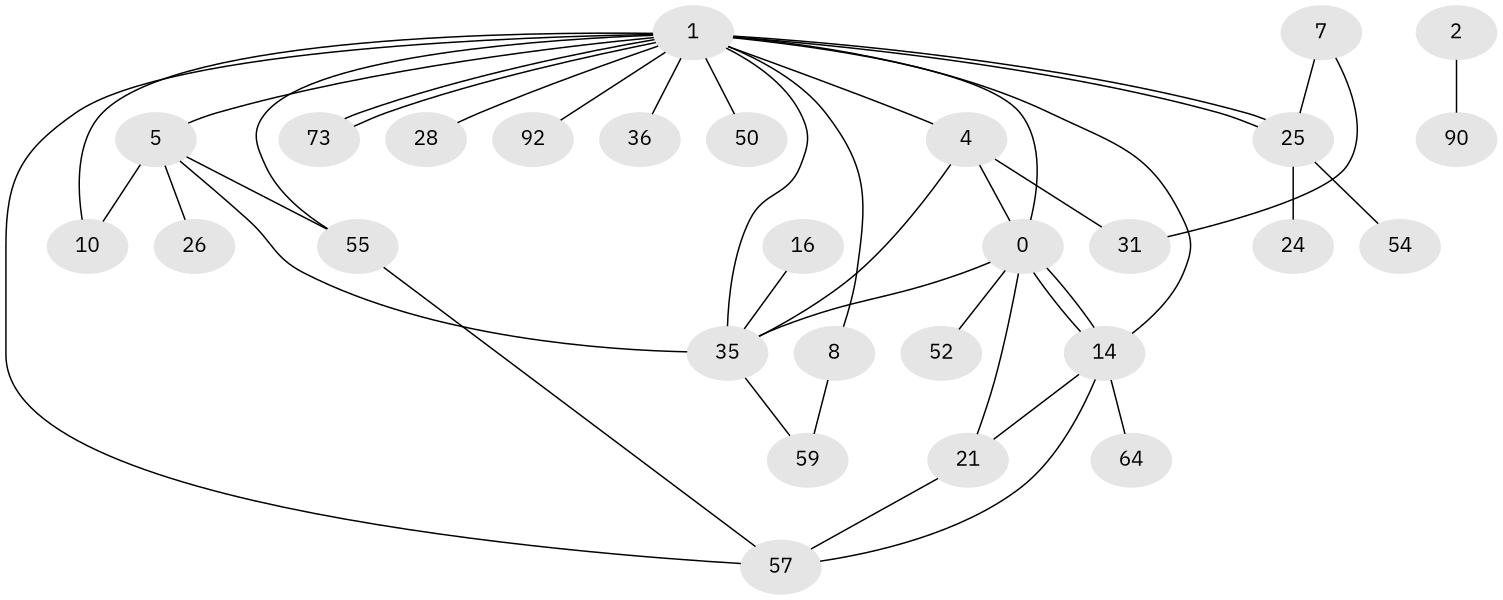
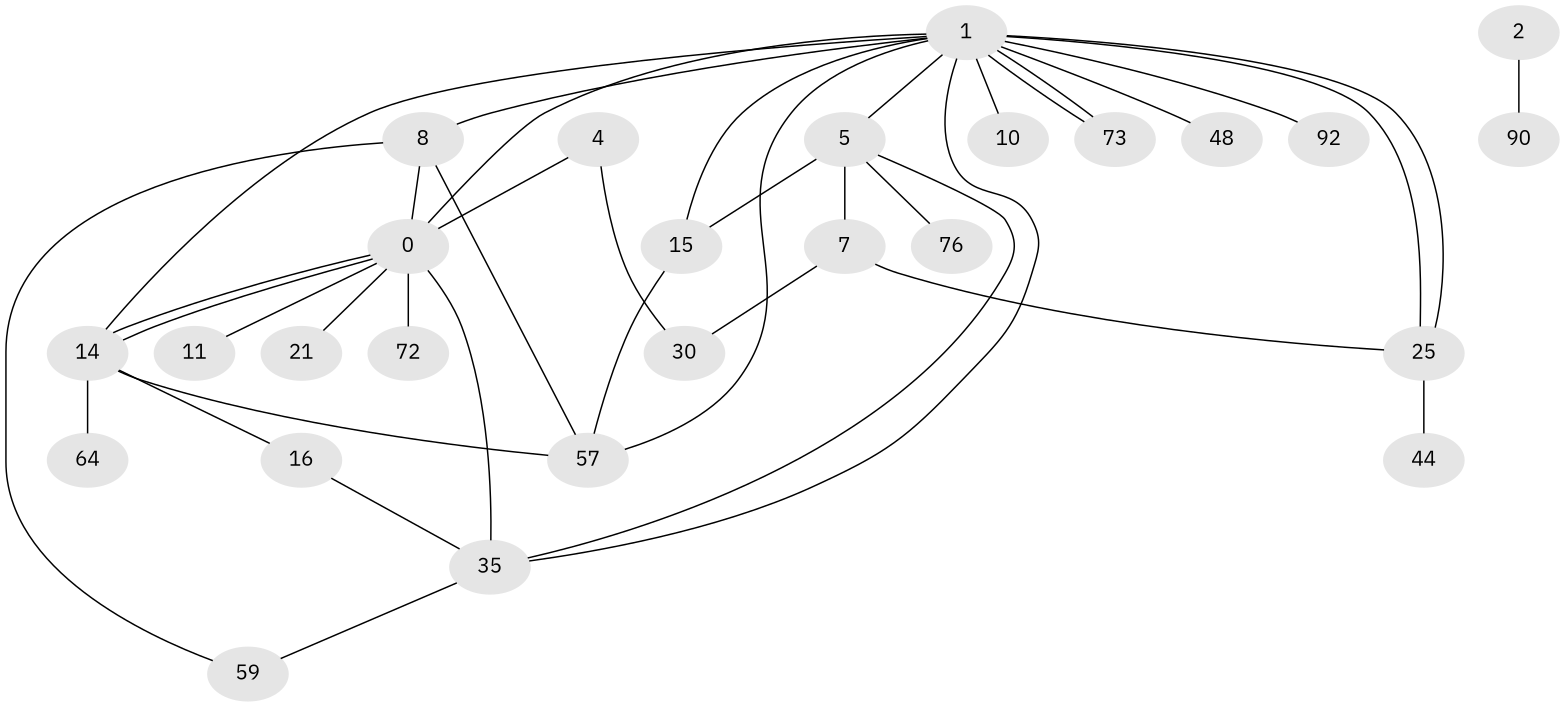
edge "1" -- "4": removed
node "28": label "28" -> "48"
node "36": removed
node "50": removed
edge "5" -- "10": now "5" -- "7"
edge "8" -- "0": added
node "26": label "26" -> "76"
node "55": label "55" -> "15"
node "31": label "31" -> "30"
node "24": label "24" -> "44"
node "54": removed
edge "4" -- "35": removed
node "11": added
node "52": label "52" -> "72"
edge "14" -- "21": now "14" -- "16"
edge "21" -- "57": now "8" -- "57"
